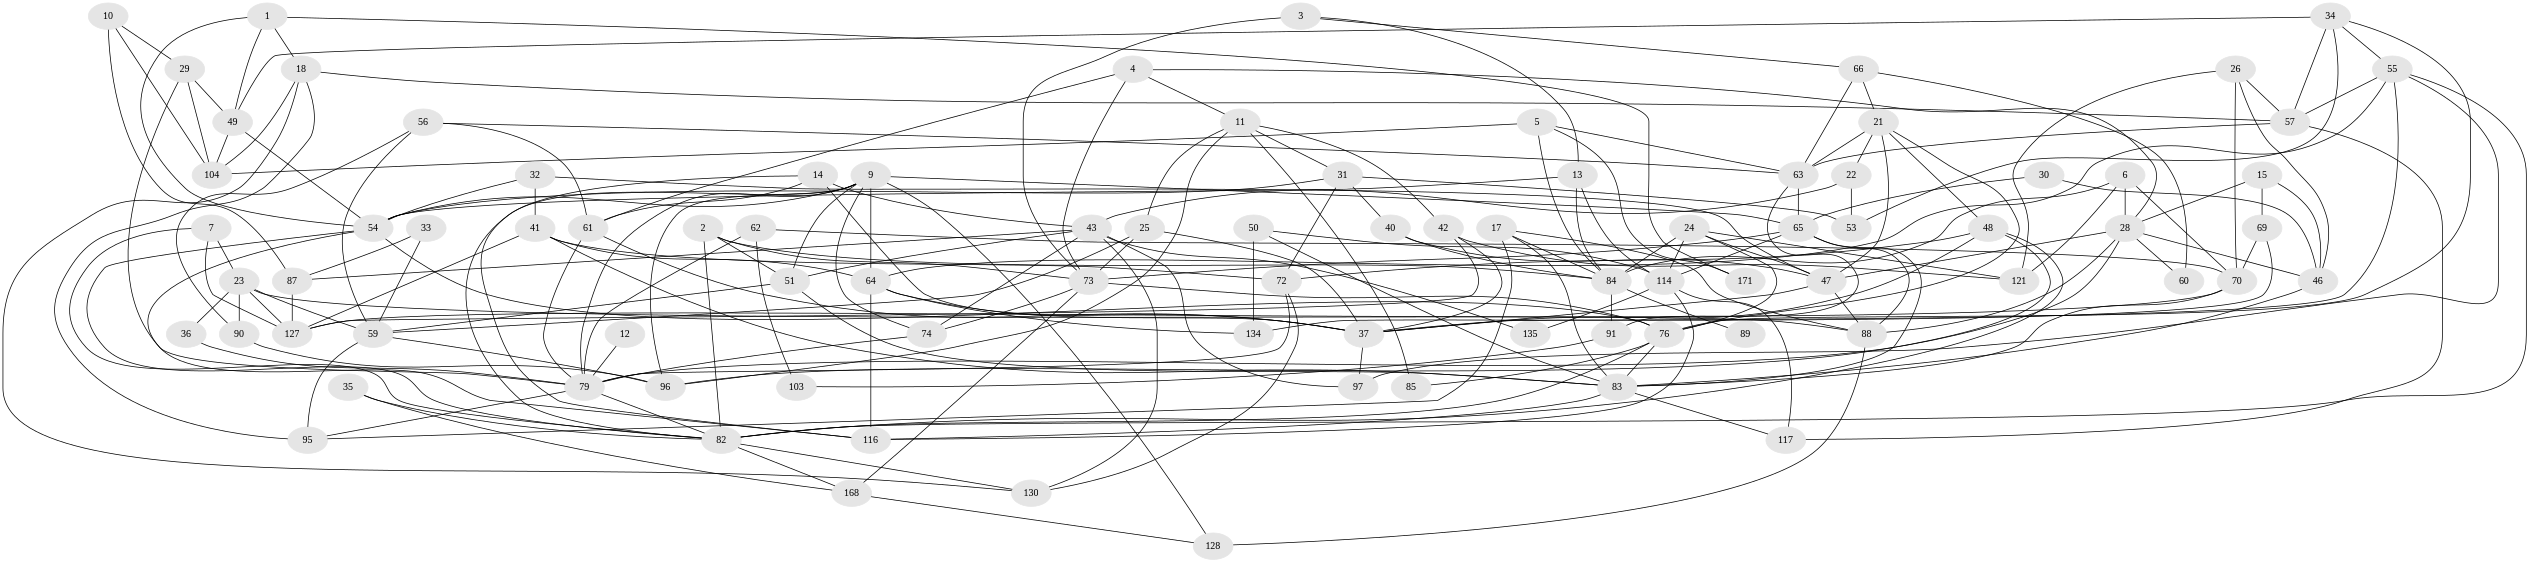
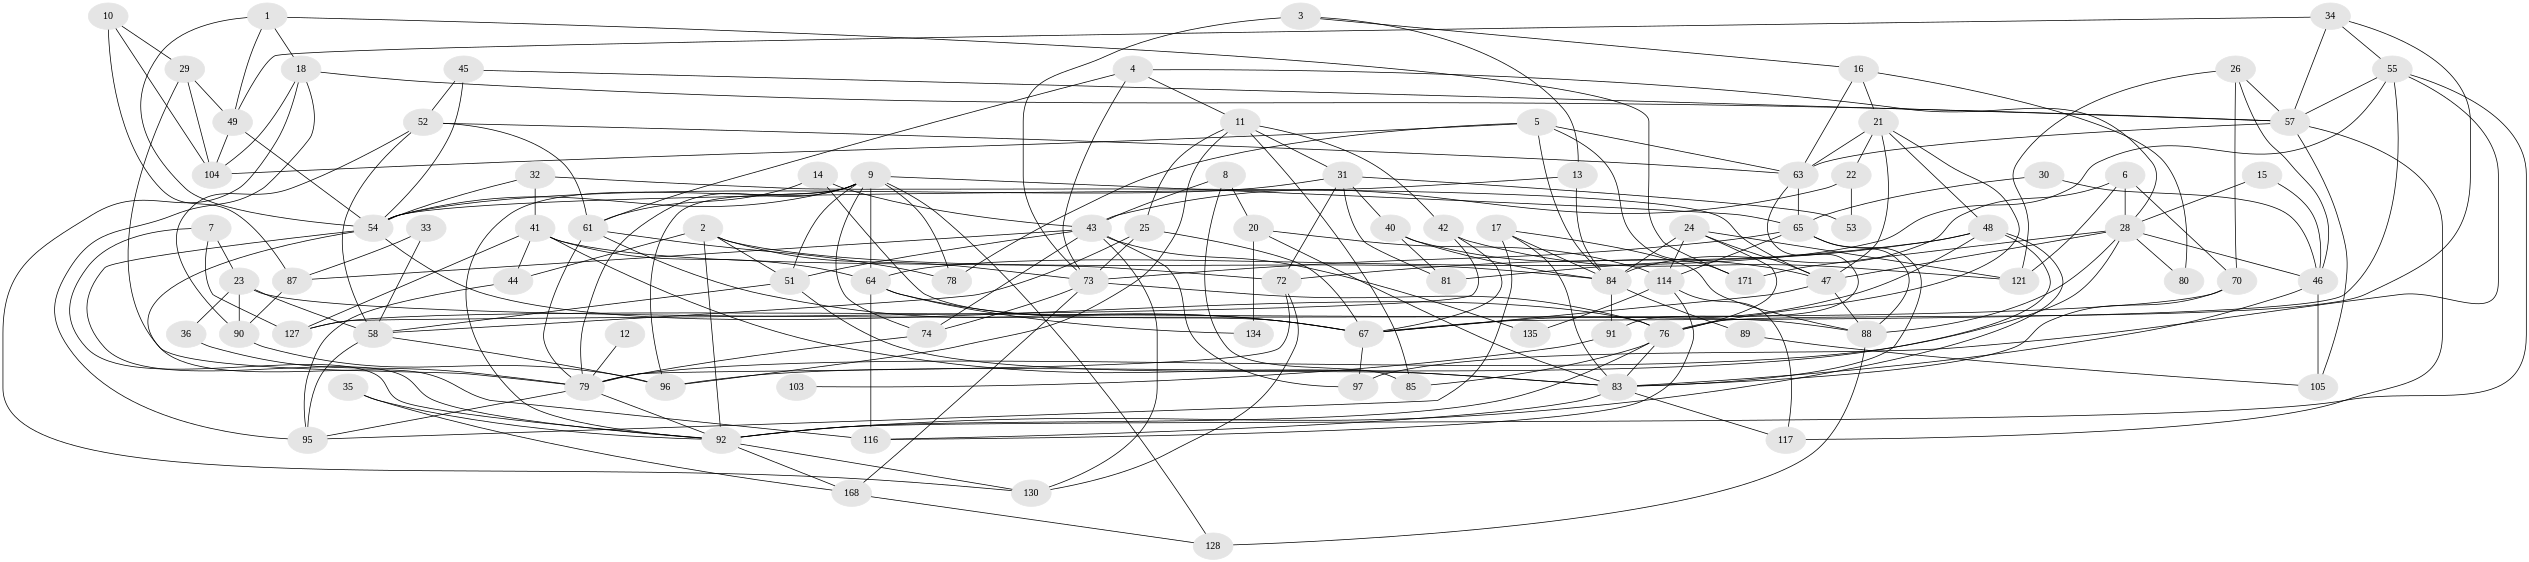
node "45": added
node "66": label "66" -> "16"
node "56": label "56" -> "52"
edge "34" -- "53": removed
node "8": added
node "62": removed
node "50": label "50" -> "20"
node "69": removed
edge "13" -- "114": removed
edge "28" -- "171": added
node "44": added
node "78": added
node "81": added
node "60": label "60" -> "80"
edge "23" -- "127": removed
edge "87" -- "127": now "87" -- "90"
node "59": label "59" -> "58"
node "37": label "37" -> "67"
edge "14" -- "116": removed
node "105": added
node "82": label "82" -> "92"
